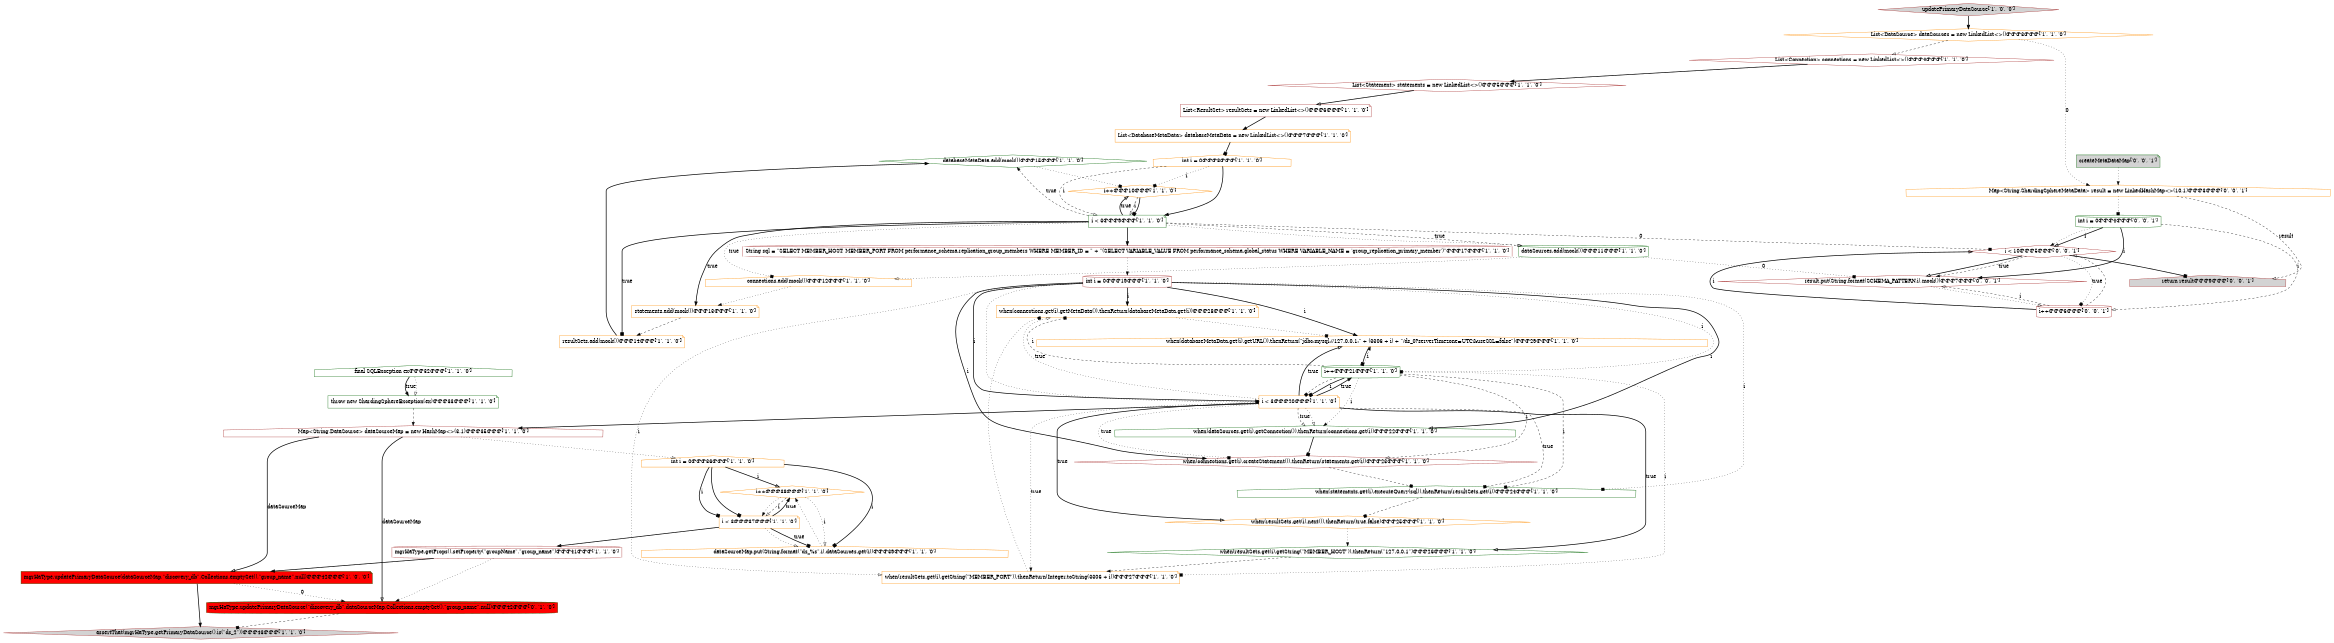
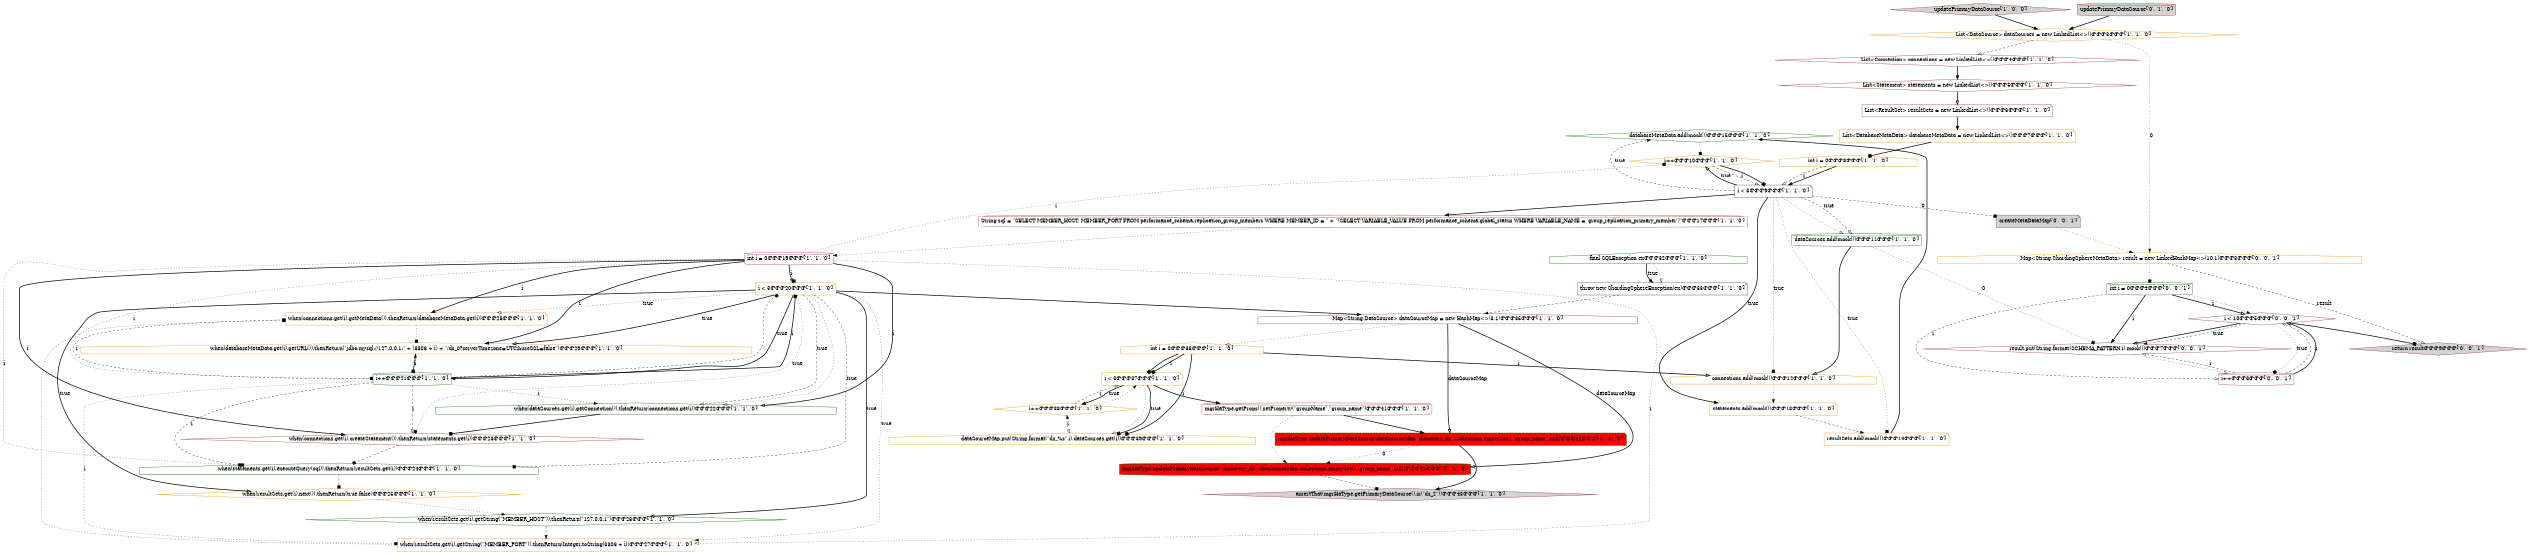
node "updatePrimaryDataSource['0', '1', '0']": added
edge "int i = 0@@@8@@@['1', '1', '0']" -> "i++@@@10@@@['1', '1', '0']": now "int i = 0@@@19@@@['1', '1', '0']" -> "i++@@@10@@@['1', '1', '0']"
edge "i < 3@@@9@@@['1', '1', '0']" -> "resultSets.add(mock())@@@14@@@['1', '1', '0']": style bold -> dotted
edge "i < 3@@@9@@@['1', '1', '0']" -> "i < 10@@@5@@@['0', '0', '1']": now "i < 3@@@9@@@['1', '1', '0']" -> "createMetaDataMap['0', '0', '1']"
edge "dataSources.add(mock())@@@11@@@['1', '1', '0']" -> "connections.add(mock())@@@12@@@['1', '1', '0']": style dotted -> bold
node "return result@@@9@@@['0', '0', '1']": shape house -> diamond
edge "int i = 0@@@36@@@['1', '1', '0']" -> "i++@@@38@@@['1', '1', '0']": now "int i = 0@@@36@@@['1', '1', '0']" -> "connections.add(mock())@@@12@@@['1', '1', '0']"
